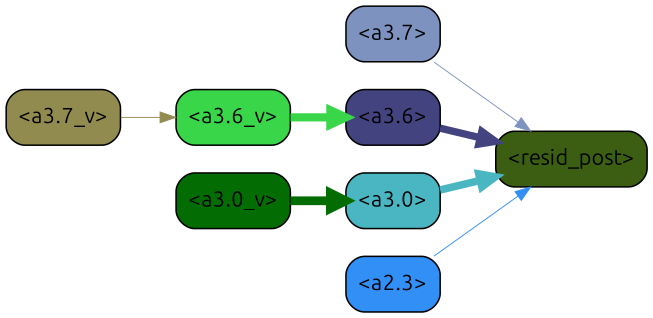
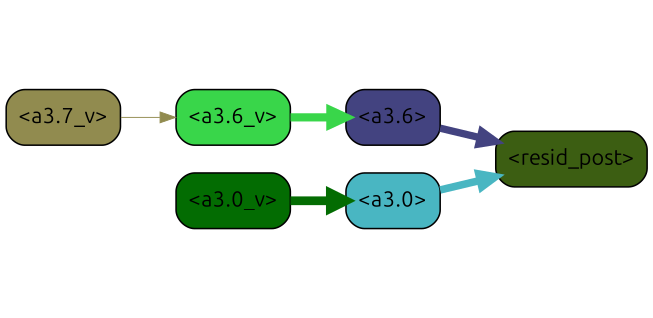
node "<a3.7>": removed
node "<a2.3>": removed
